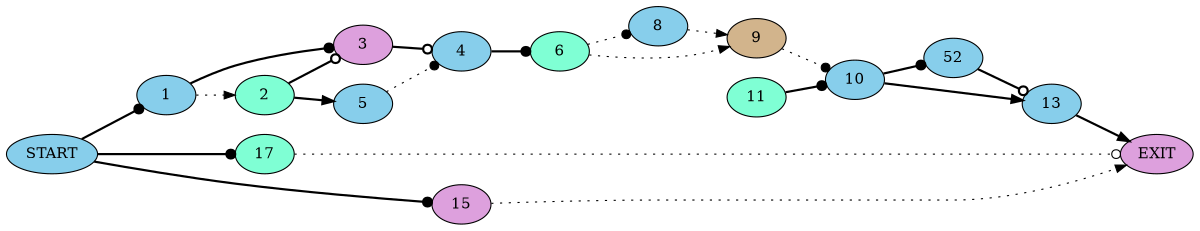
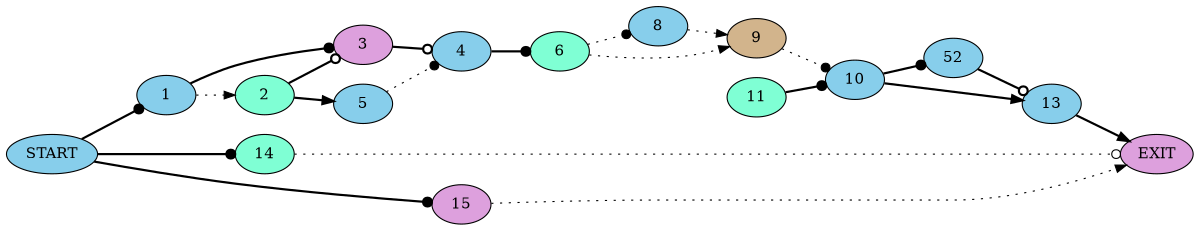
node "17": label "17" -> "14"
